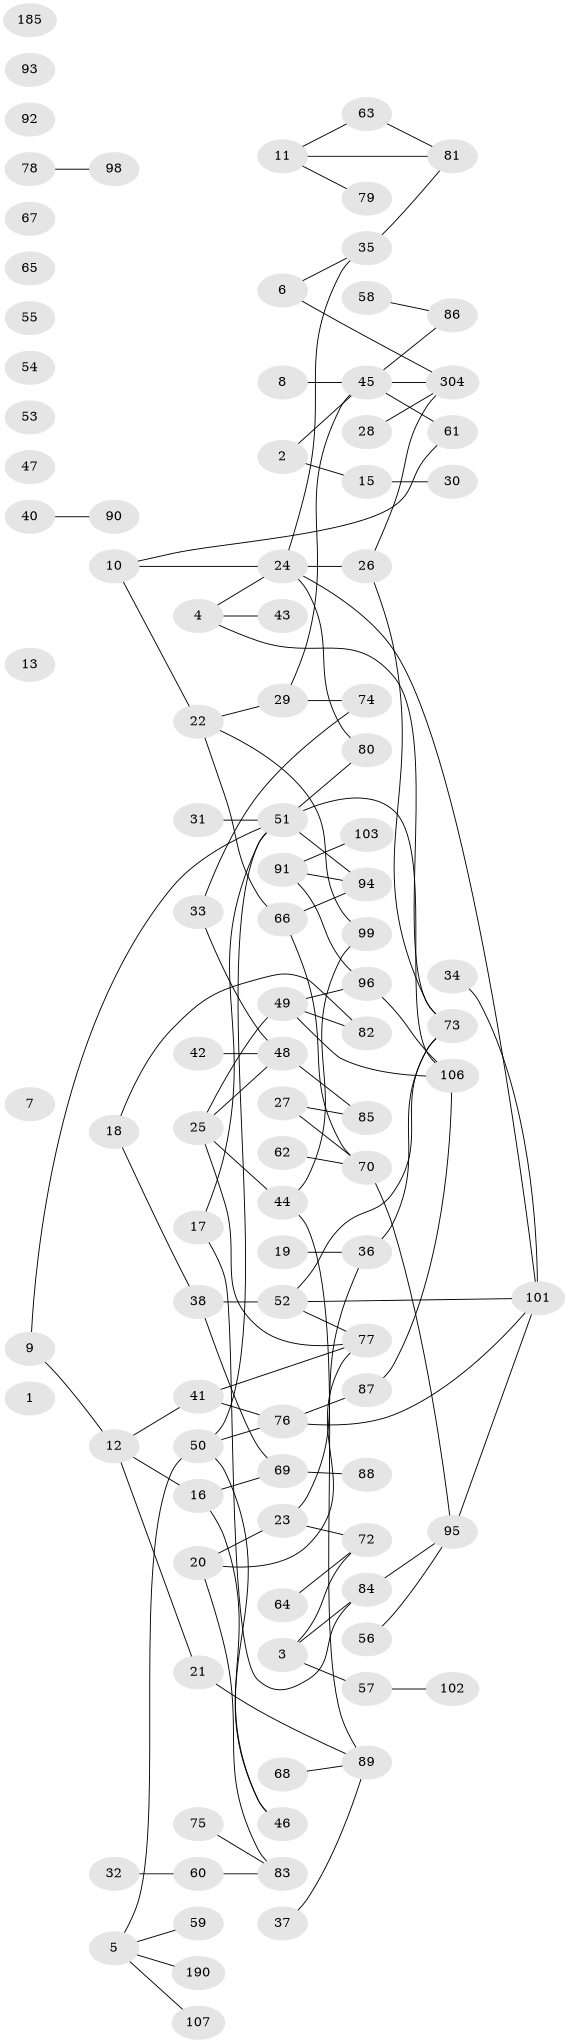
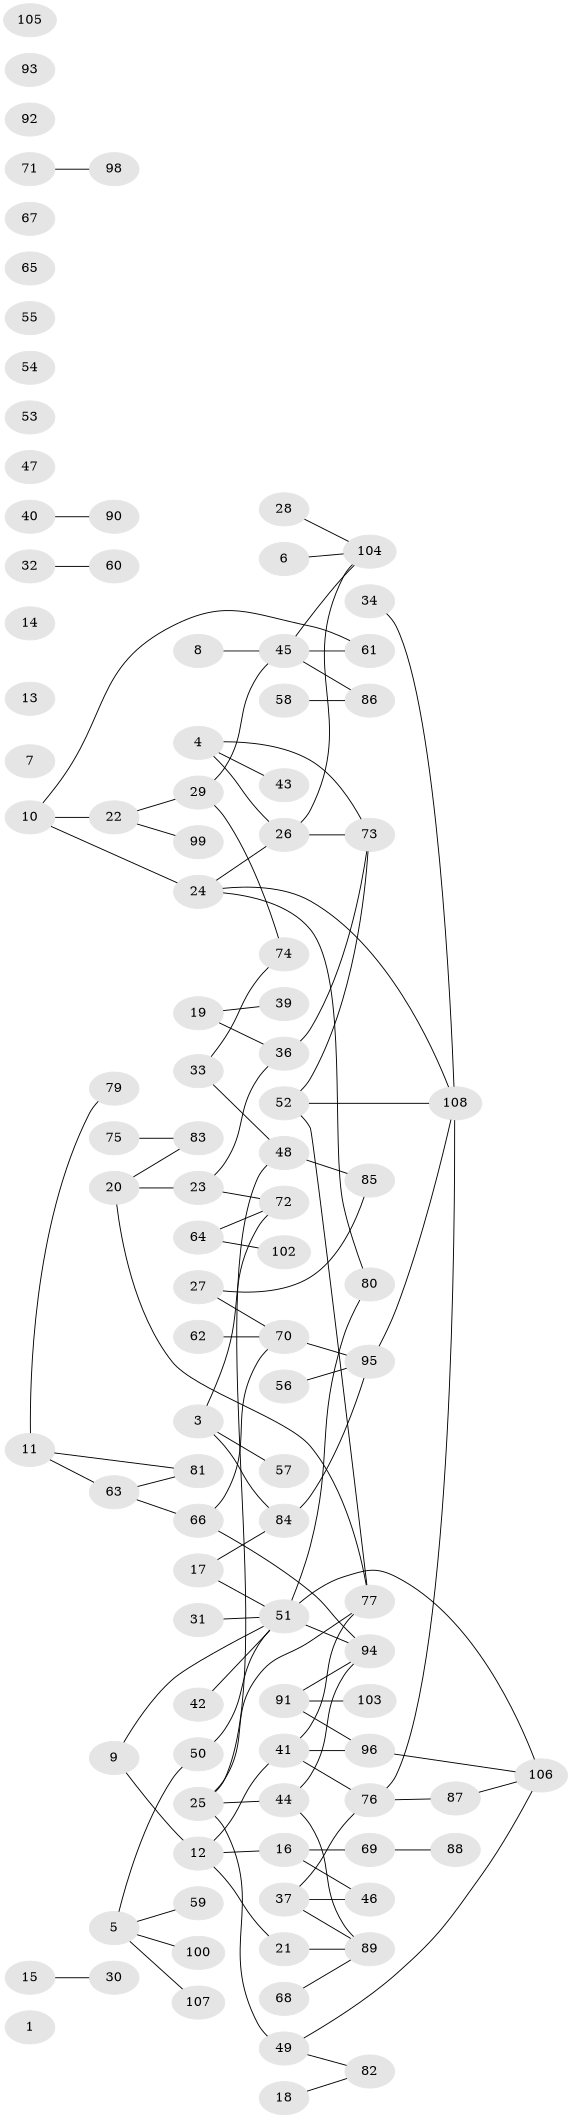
node "185": label "185" -> "105"
node "78": label "78" -> "71"
node "35": removed
node "304": label "304" -> "104"
node "2": removed
edge "24" -- "4": now "26" -- "4"
node "14": added
edge "22" -- "66": now "63" -- "66"
edge "96" -- "49": now "96" -- "41"
node "39": added
edge "42" -- "48": now "42" -- "51"
edge "99" -- "44": now "94" -- "44"
node "101": label "101" -> "108"
node "38": removed
edge "76" -- "50": now "76" -- "37"
edge "50" -- "46": now "37" -- "46"
edge "57" -- "102": now "64" -- "102"
edge "60" -- "83": removed
node "190": label "190" -> "100"
